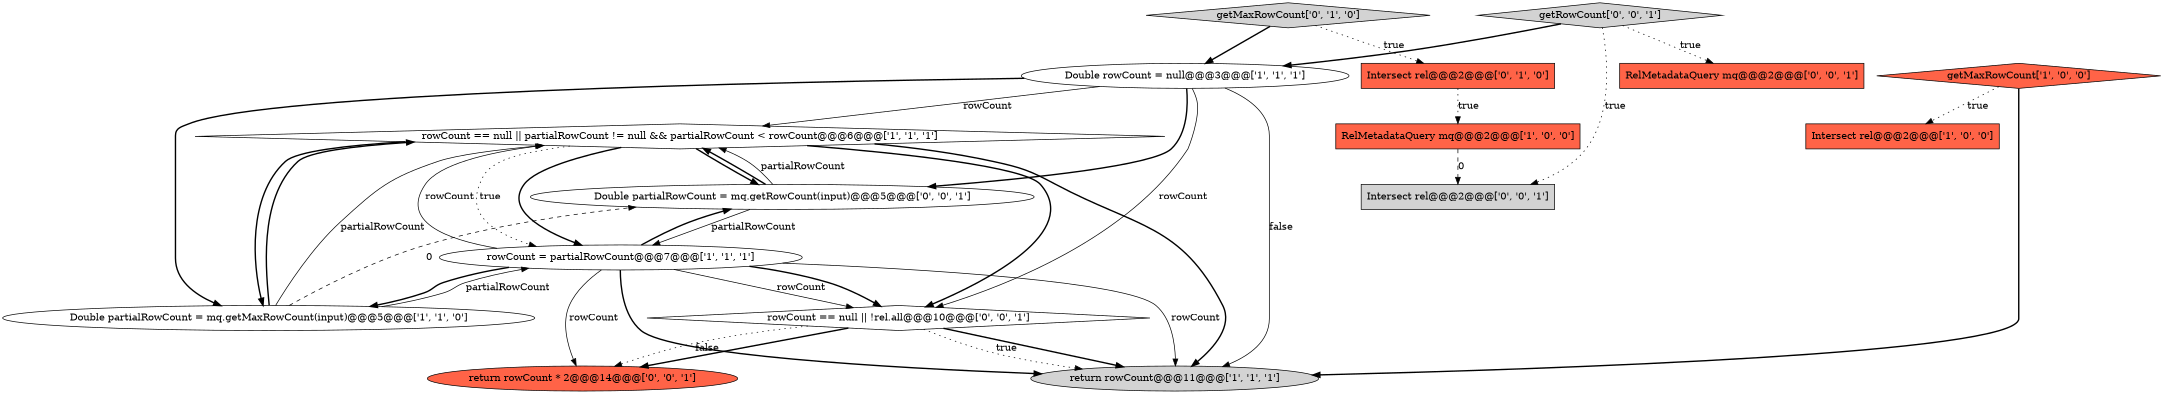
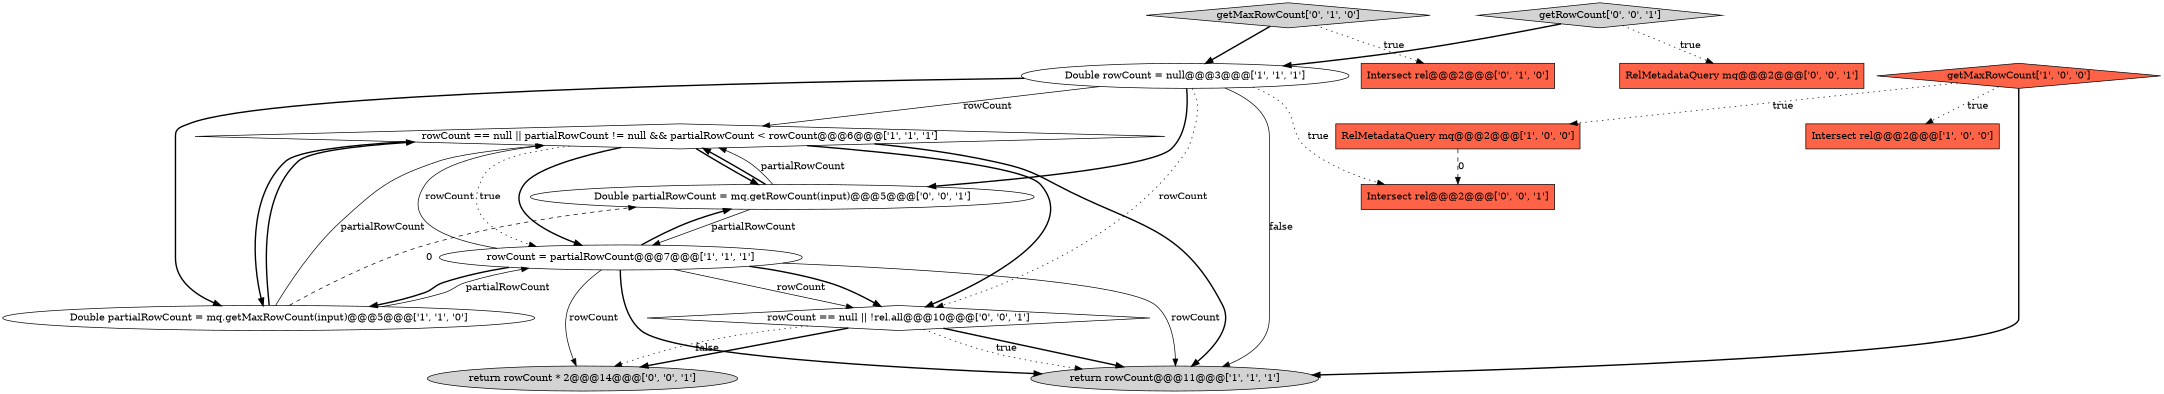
edge "Intersect rel@@@2@@@['0', '1', '0']" -> "RelMetadataQuery mq@@@2@@@['1', '0', '0']": now "getMaxRowCount['1', '0', '0']" -> "RelMetadataQuery mq@@@2@@@['1', '0', '0']"
edge "getRowCount['0', '0', '1']" -> "Intersect rel@@@2@@@['0', '0', '1']": now "Double rowCount = null@@@3@@@['1', '1', '1']" -> "Intersect rel@@@2@@@['0', '0', '1']"
node "Intersect rel@@@2@@@['0', '0', '1']": fillcolor lightgray -> tomato
edge "Double rowCount = null@@@3@@@['1', '1', '1']" -> "rowCount == null || !rel.all@@@10@@@['0', '0', '1']": style solid -> dotted
node "return rowCount * 2@@@14@@@['0', '0', '1']": fillcolor tomato -> lightgray
